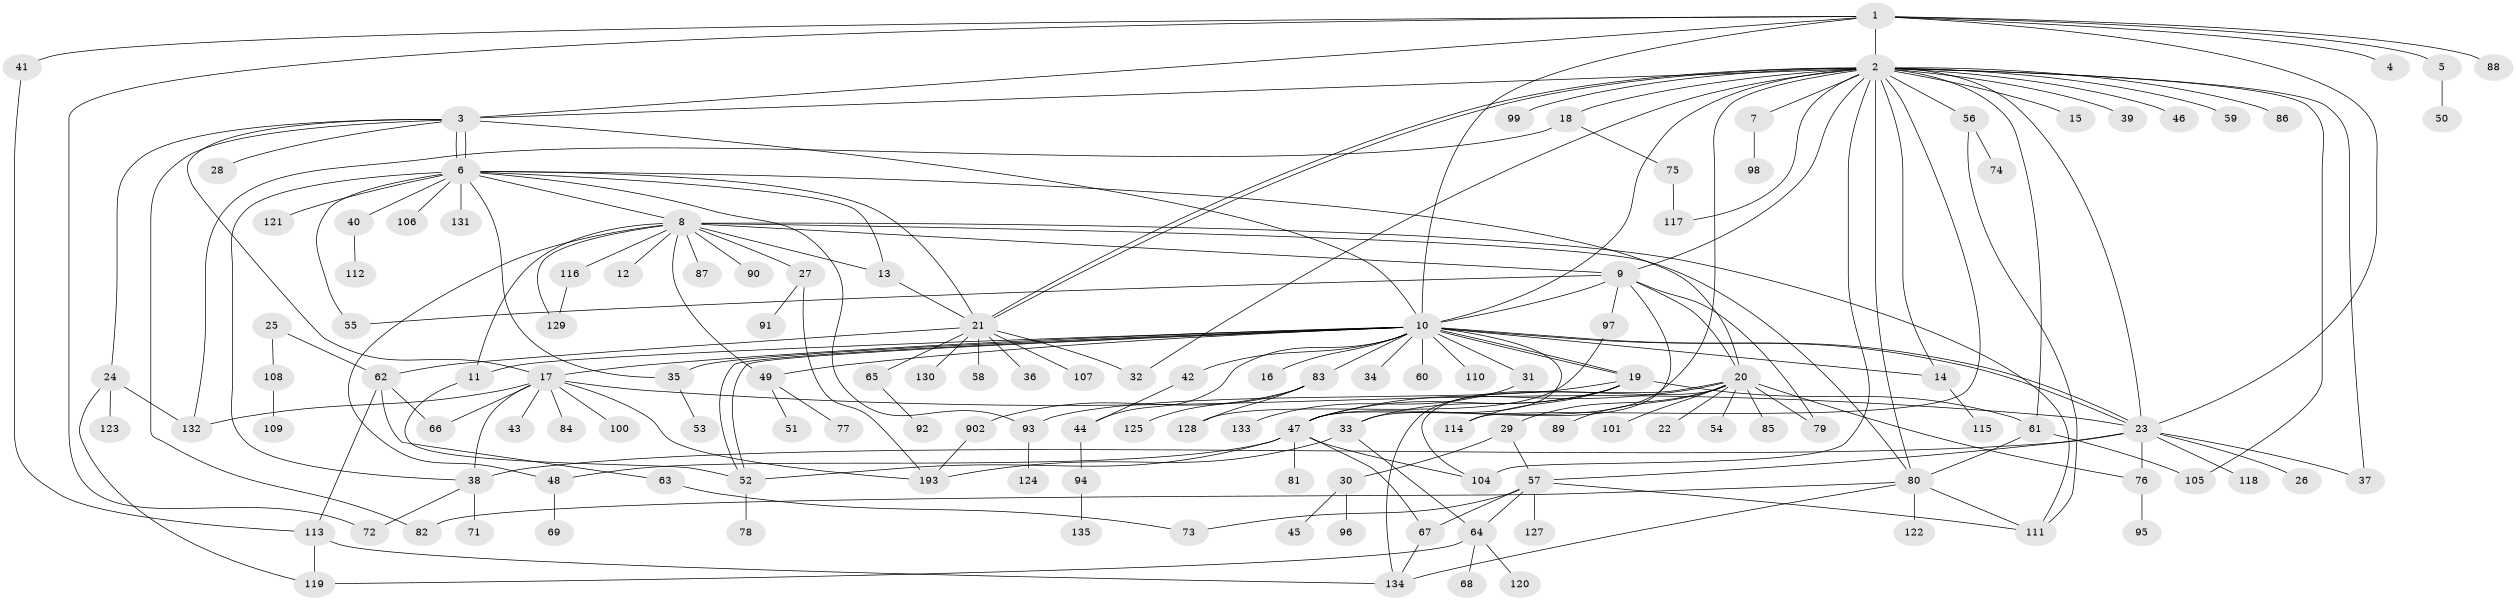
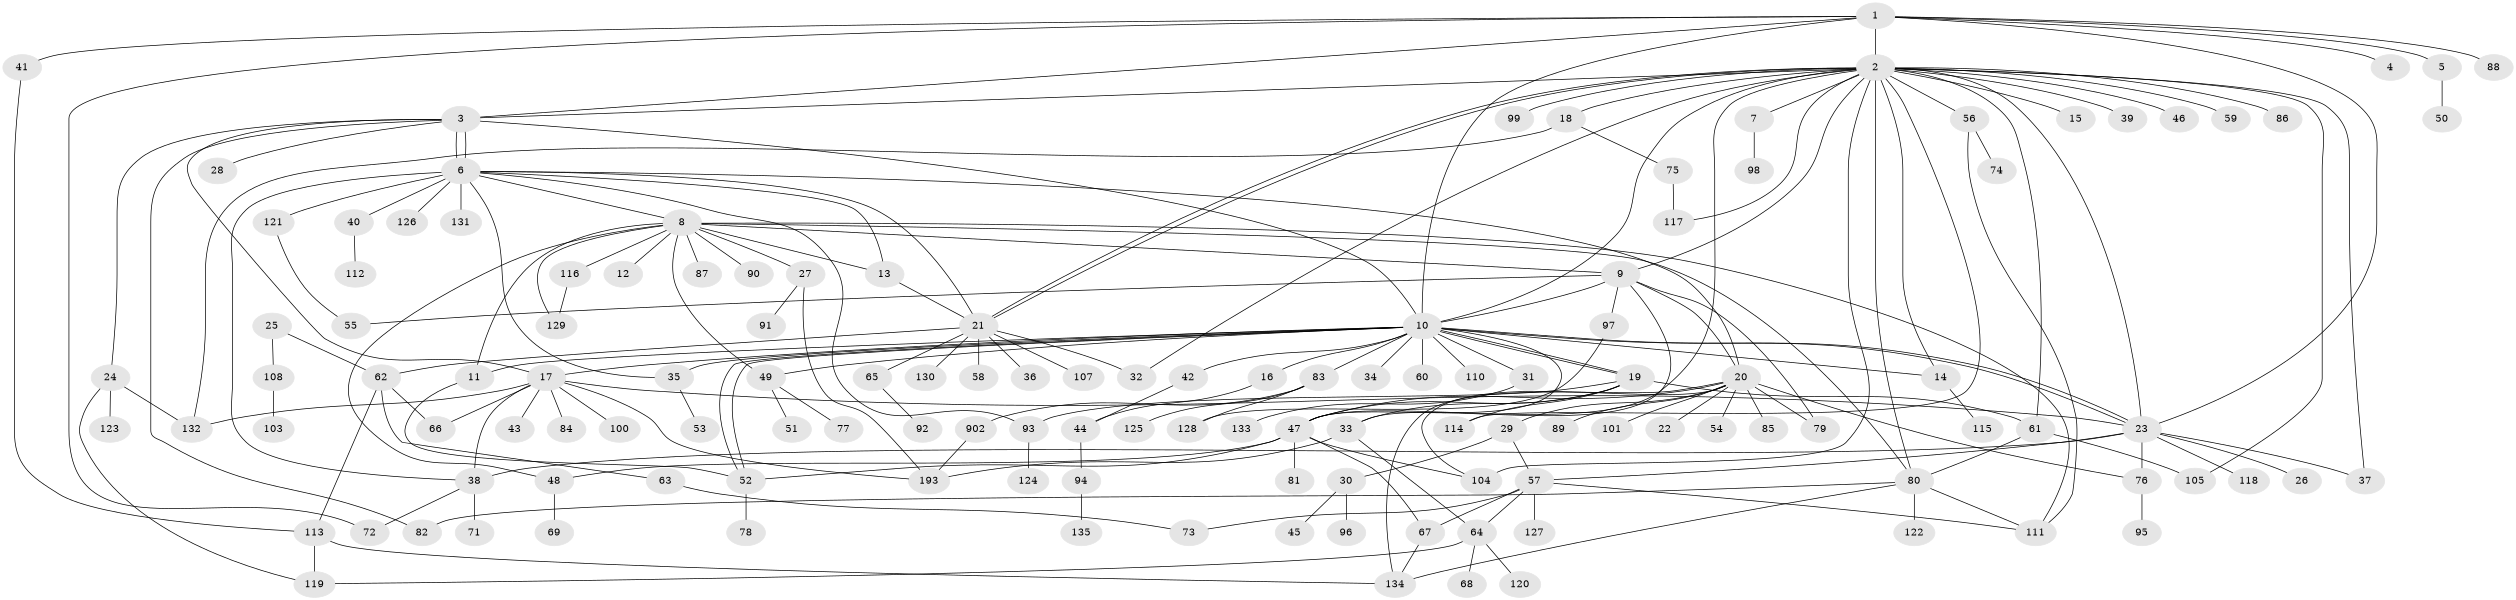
edge "6" -- "55": now "121" -- "55"
node "106": label "106" -> "126"
edge "10" -- "44": now "16" -- "44"
node "109": label "109" -> "103"
